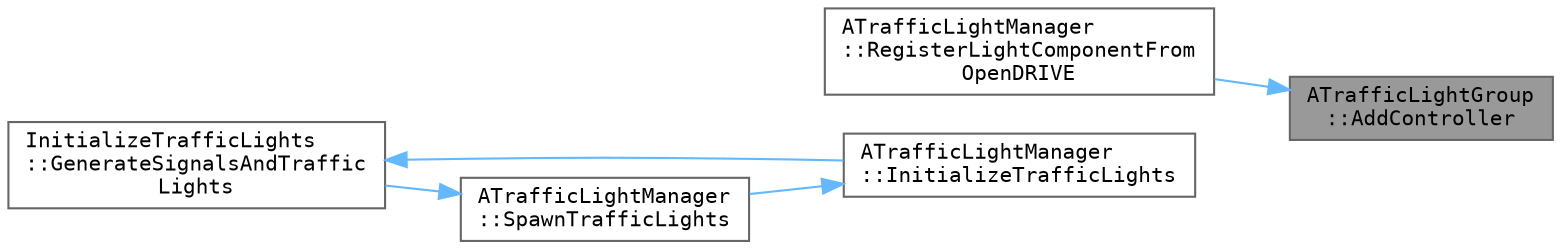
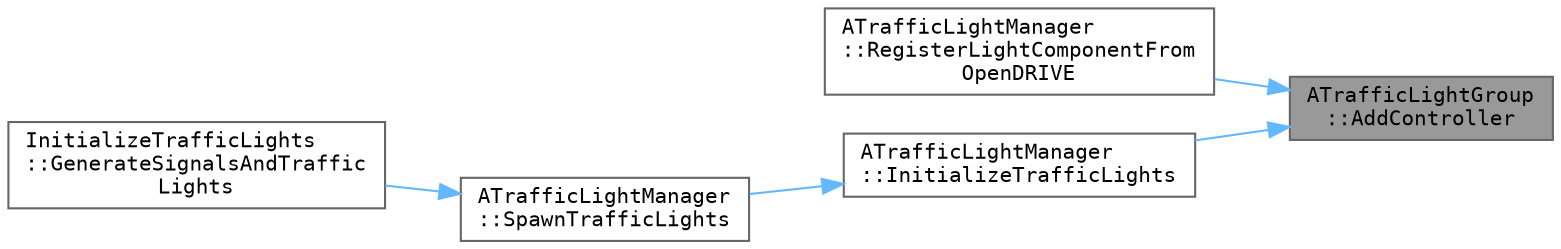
edge "ATrafficLightManager ::InitializeTrafficLights" -> "InitializeTrafficLights ::GenerateSignalsAndTraffic Lights": now "ATrafficLightManager ::InitializeTrafficLights" -> "ATrafficLightGroup ::AddController"
